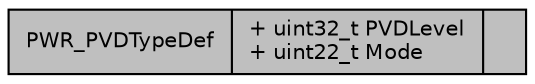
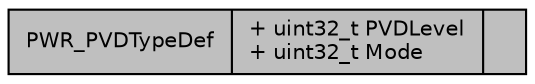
node "PWR_PVDTypeDef": text "+ uint22_t Mode" -> "+ uint32_t Mode"
